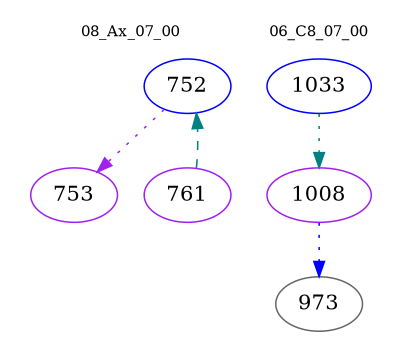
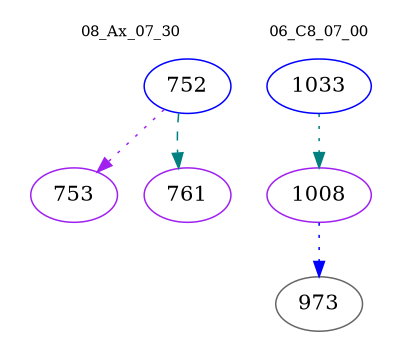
cluster "08_Ax_07_00": label "08_Ax_07_00" -> "08_Ax_07_30"
edge "761" -> "752": reversed
